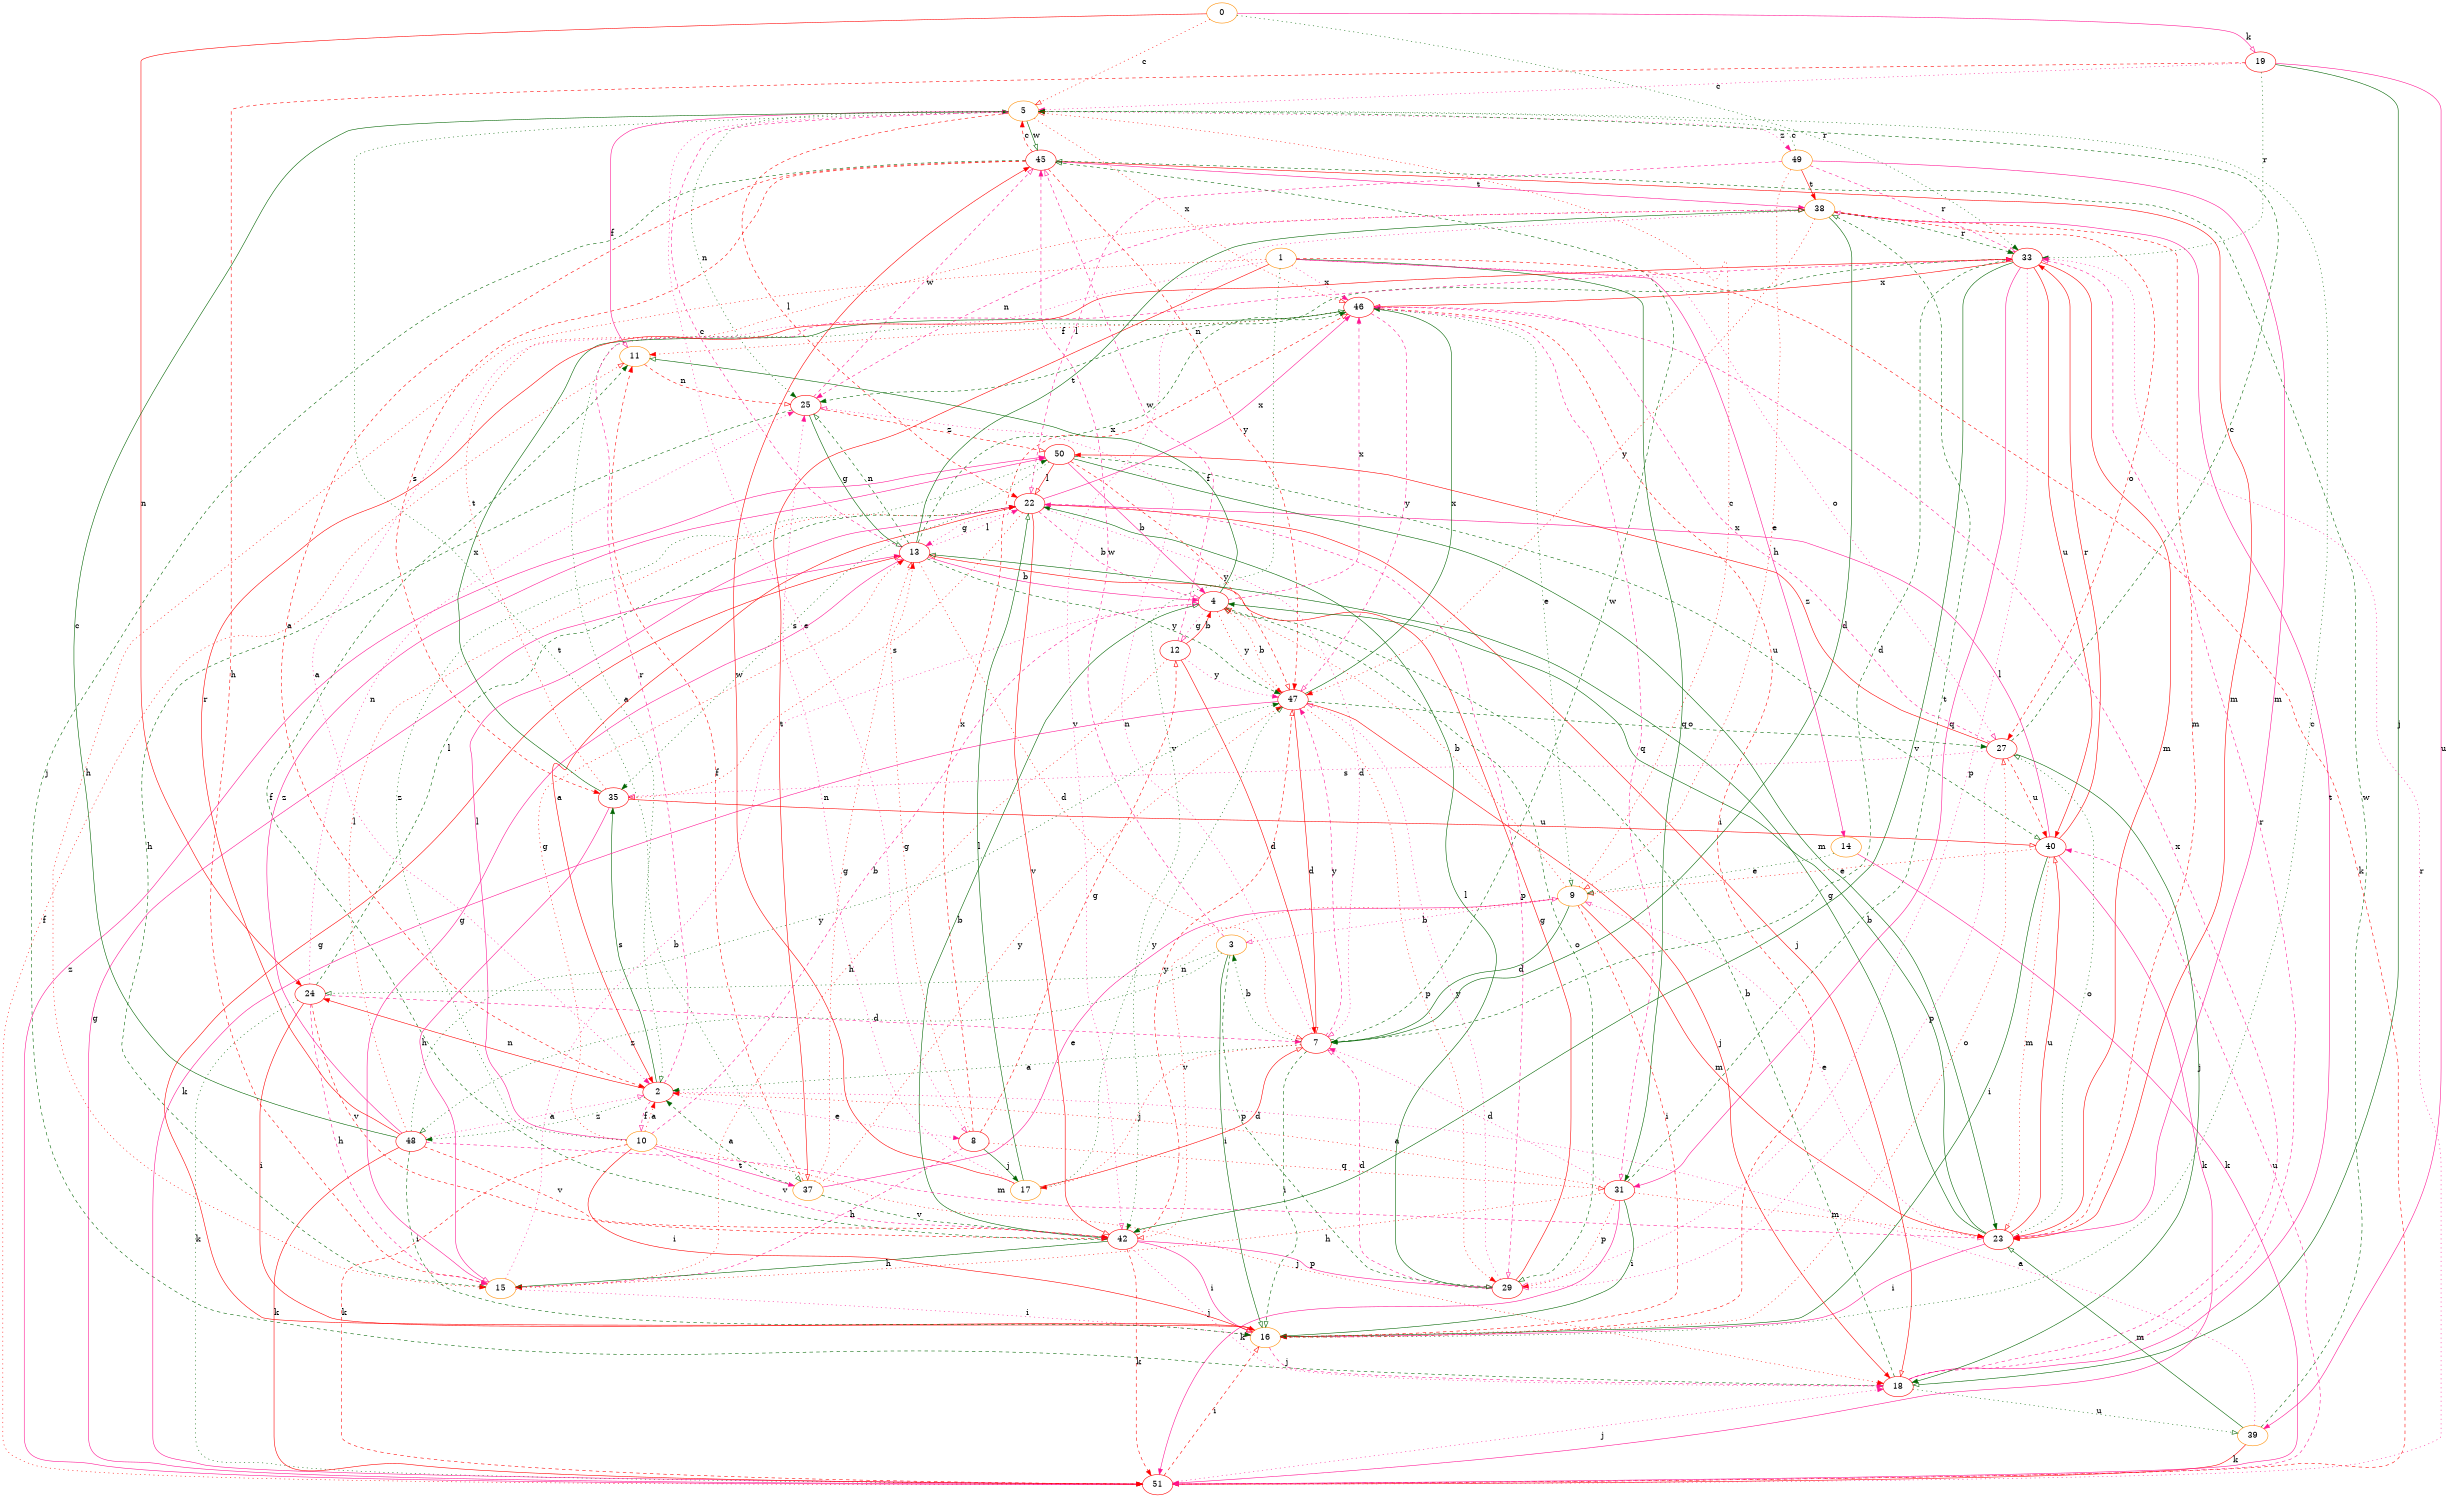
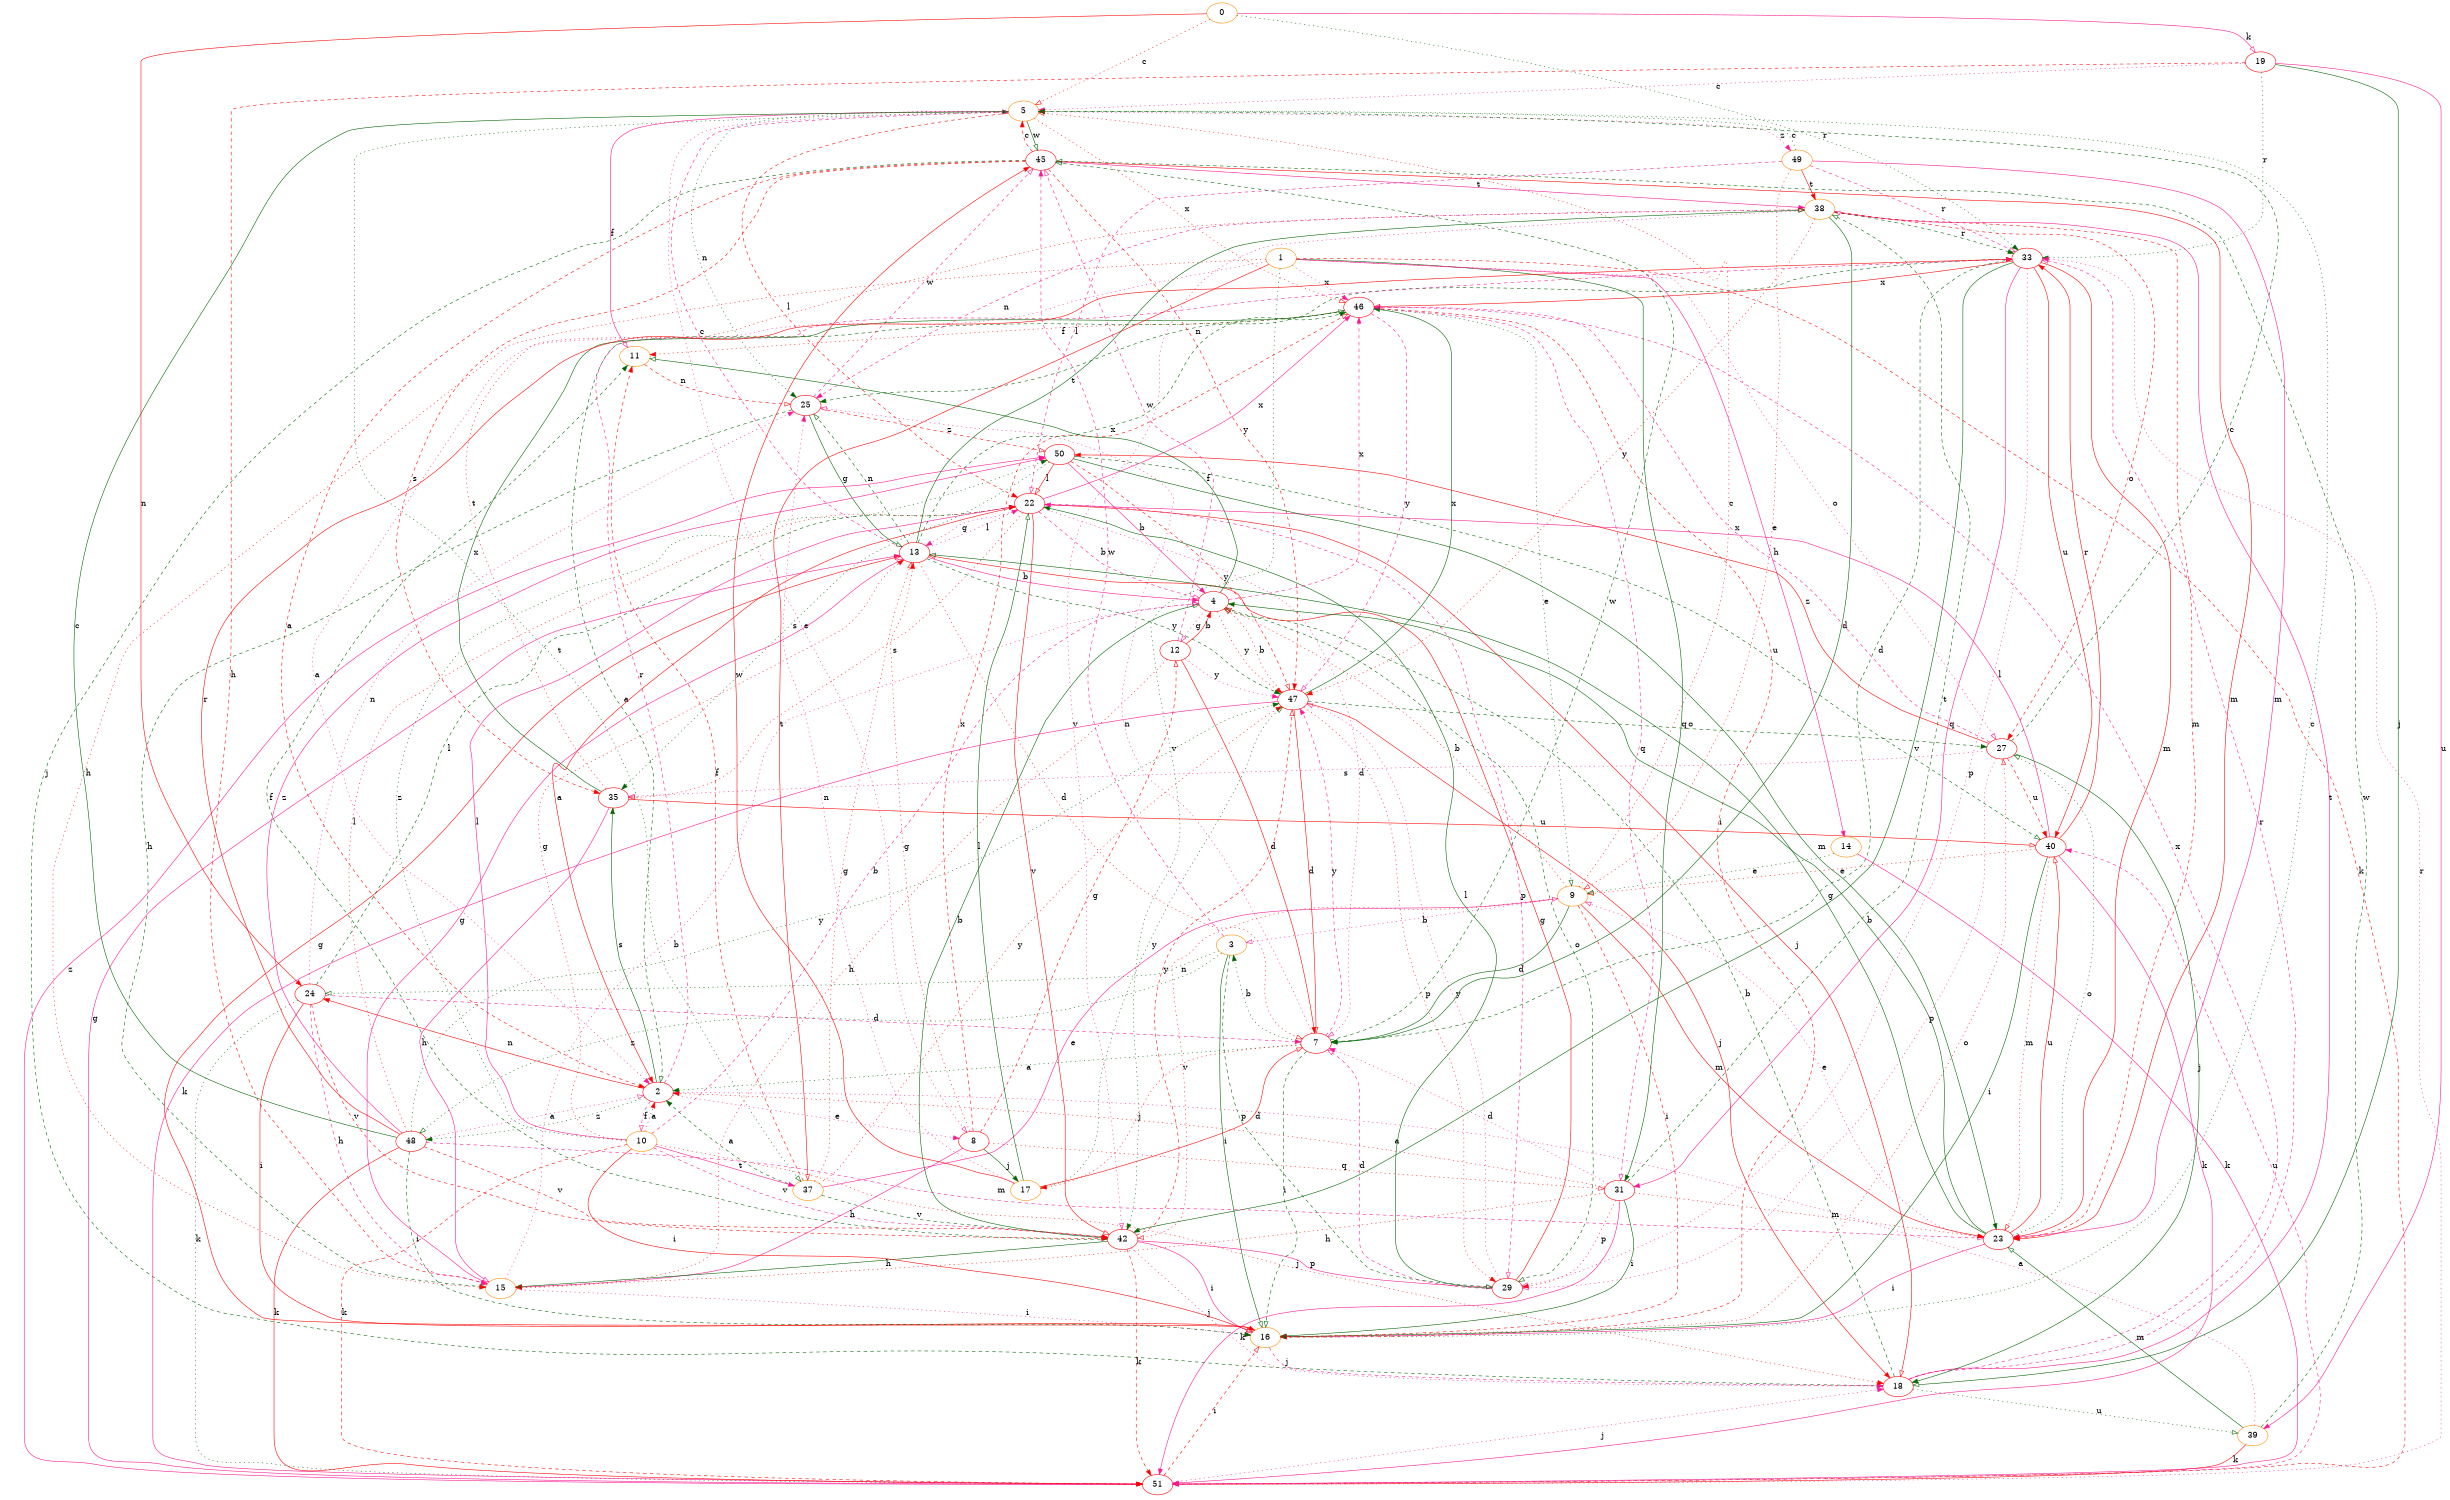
edge "46" -> "2": style dotted -> dashed
edge "8" -> "15": style dashed -> solid
edge "51" -> "11": removed, label "f"
